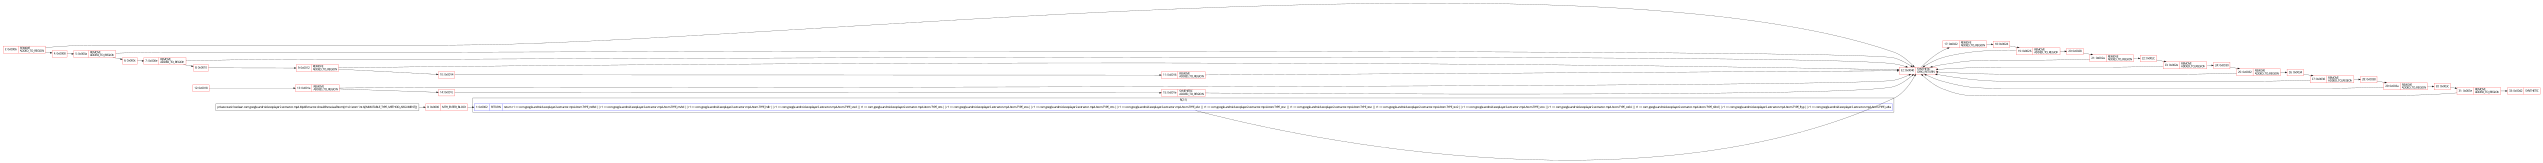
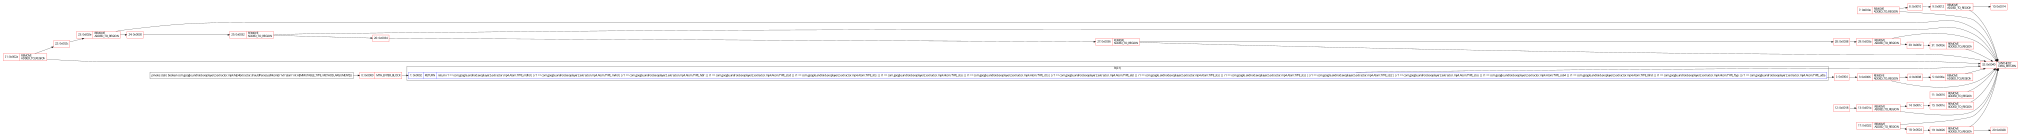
edge "20: 0x0028" -> "21: 0x002a": removed
edge "32: 0x0040" -> "17: 0x0022": reversed
node "6: 0x000c": removed
edge "10: 0x0014" -> "11: 0x0016": removed
node "2: 0x0004": added
node "15: 0x001e": text "SYNTHETIC" -> "REMOVE"
node "33: 0x0042": removed
